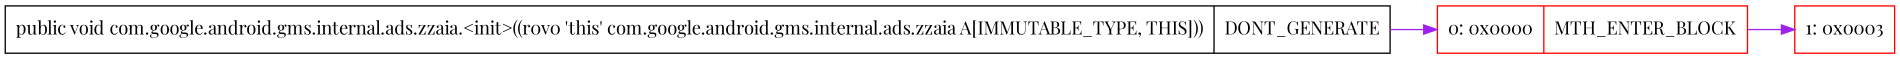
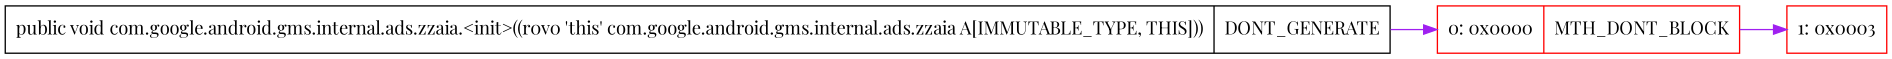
node "0: 0x0000": text "MTH_ENTER_BLOCK" -> "MTH_DONT_BLOCK"
